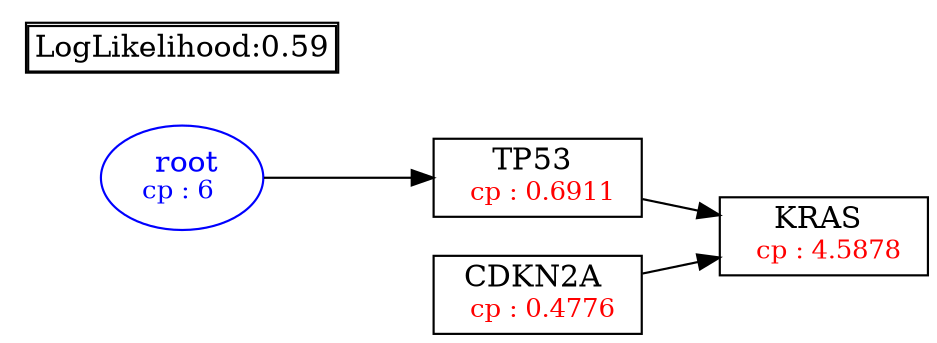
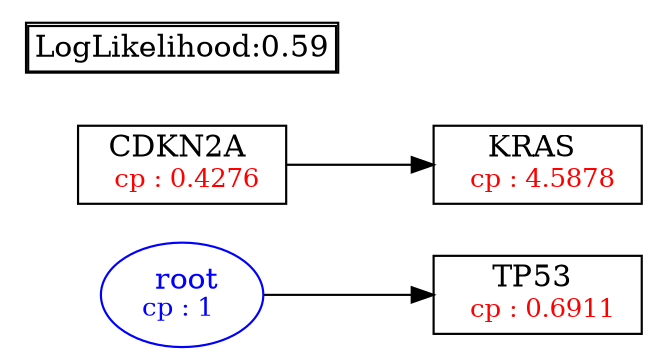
node "root": text "cp : 6" -> "cp : 1"
edge "TP53" -> "KRAS": removed
node "CDKN2A": text "cp : 0.4776" -> "cp : 0.4276"
